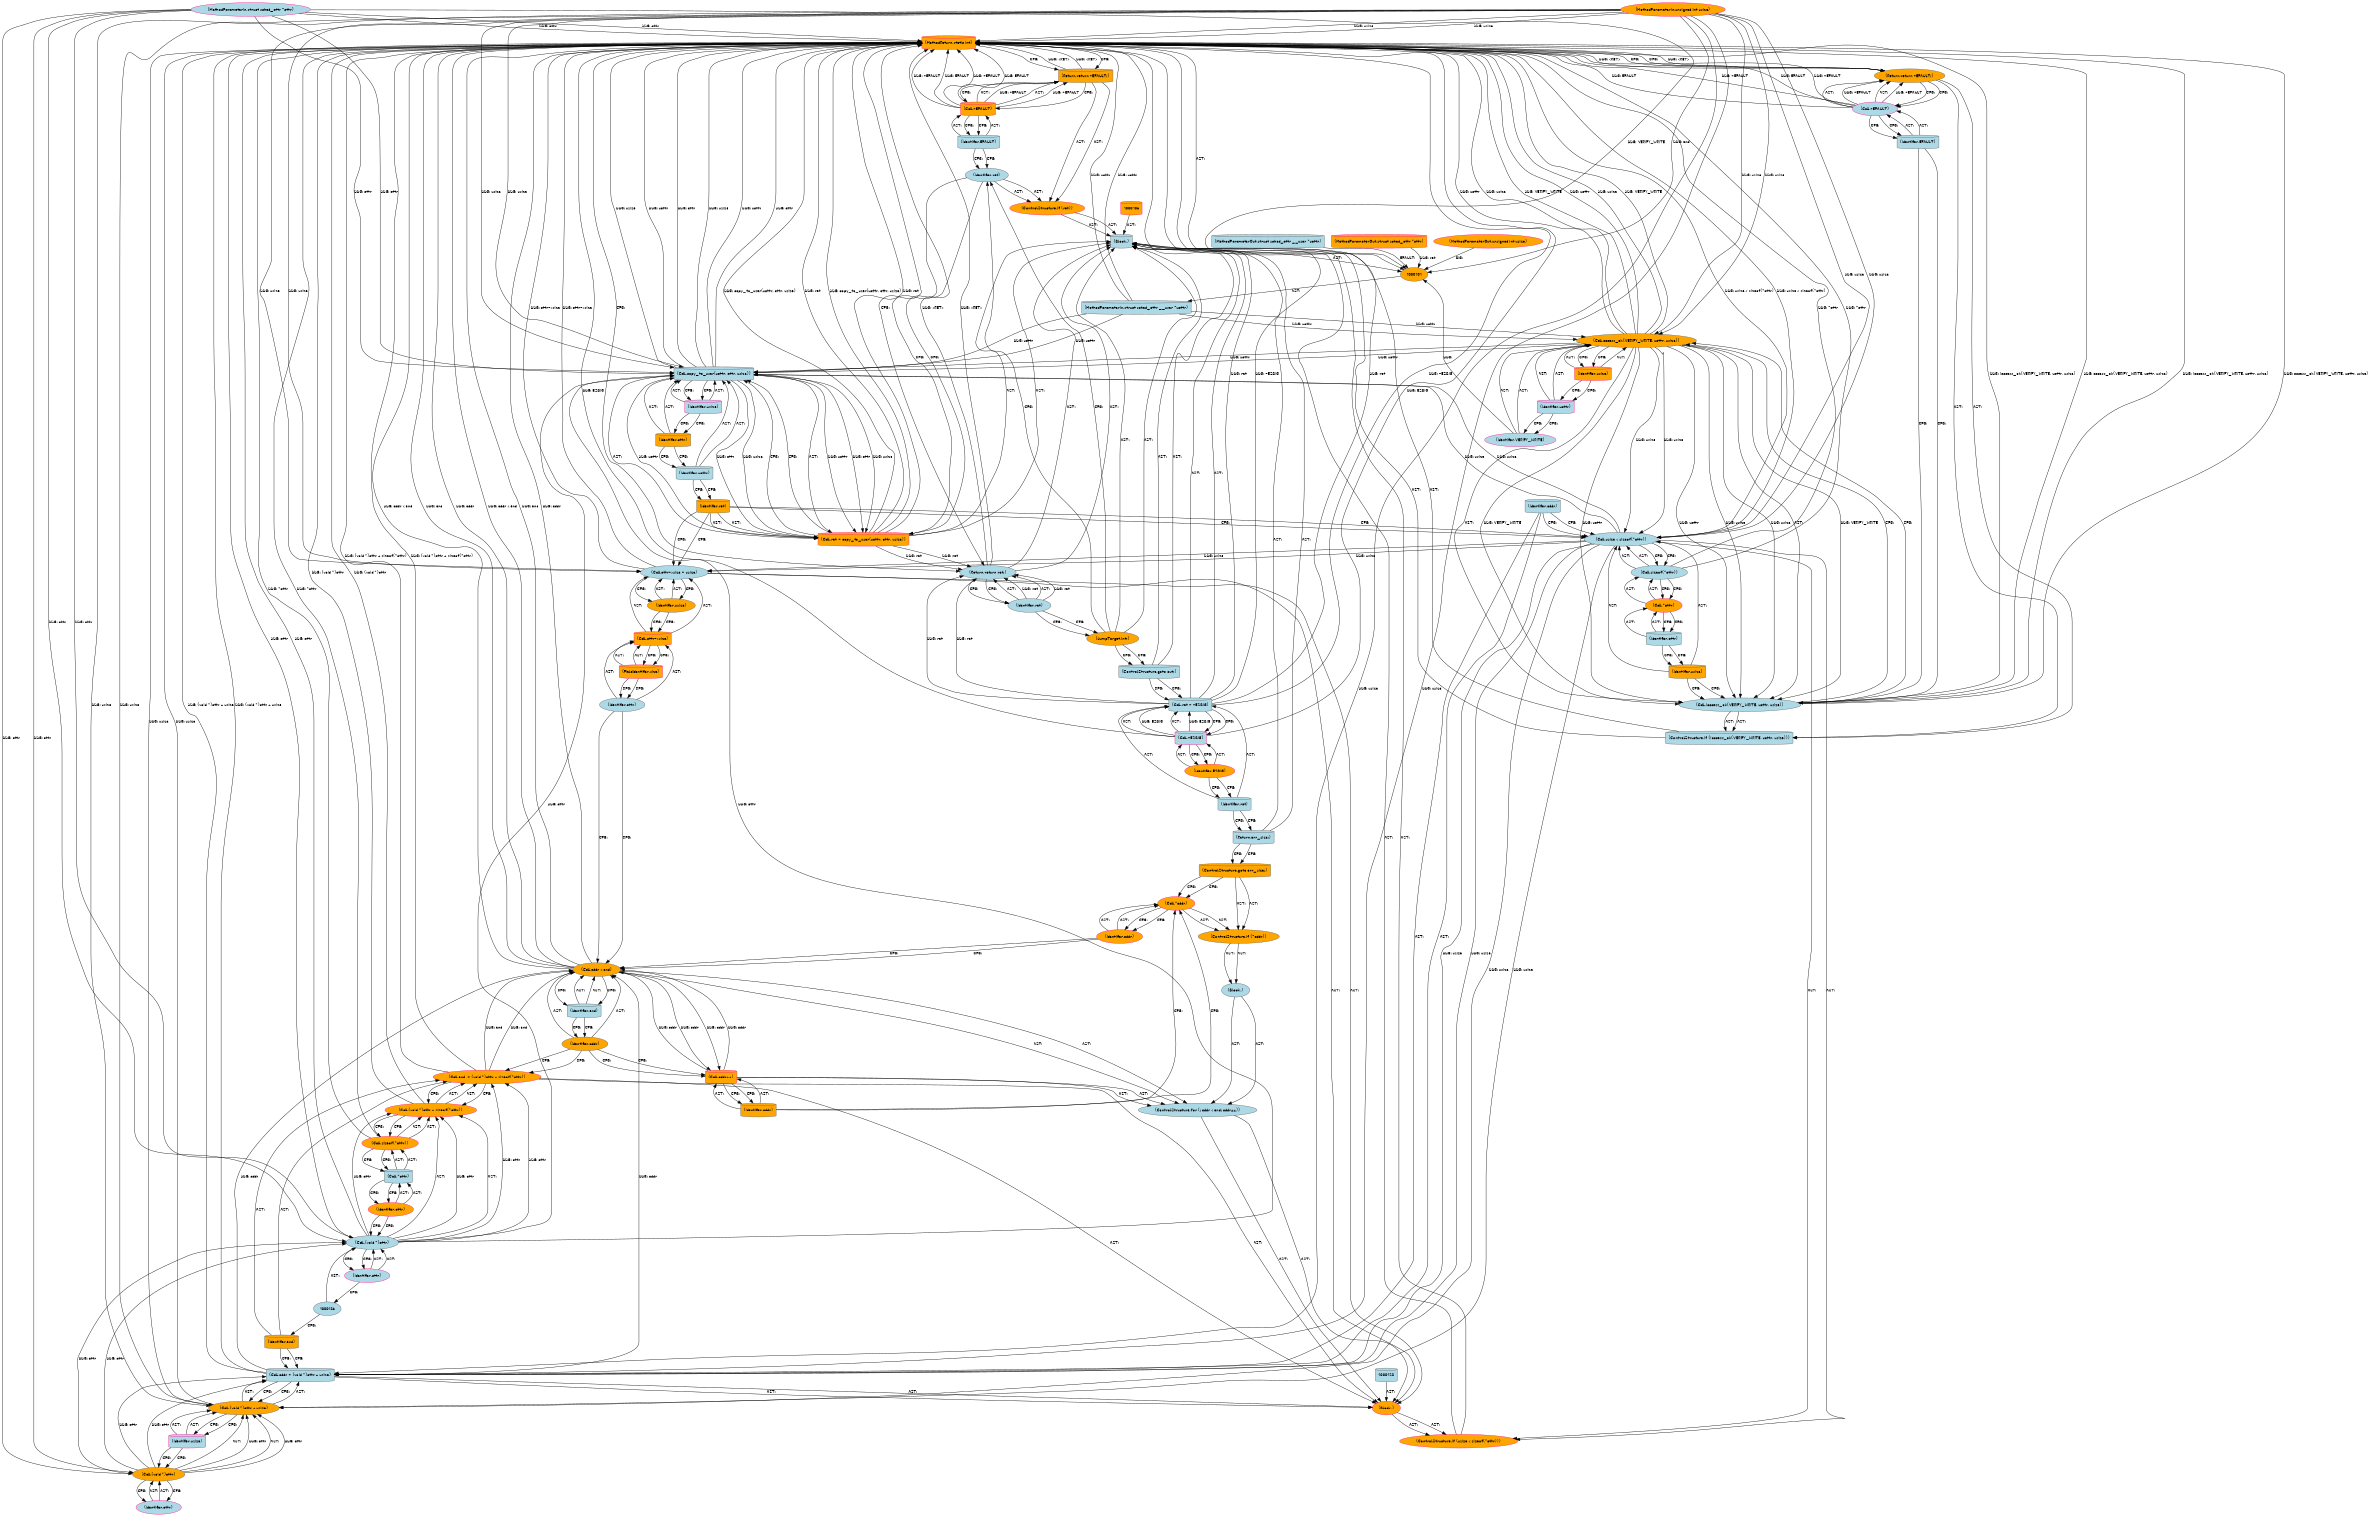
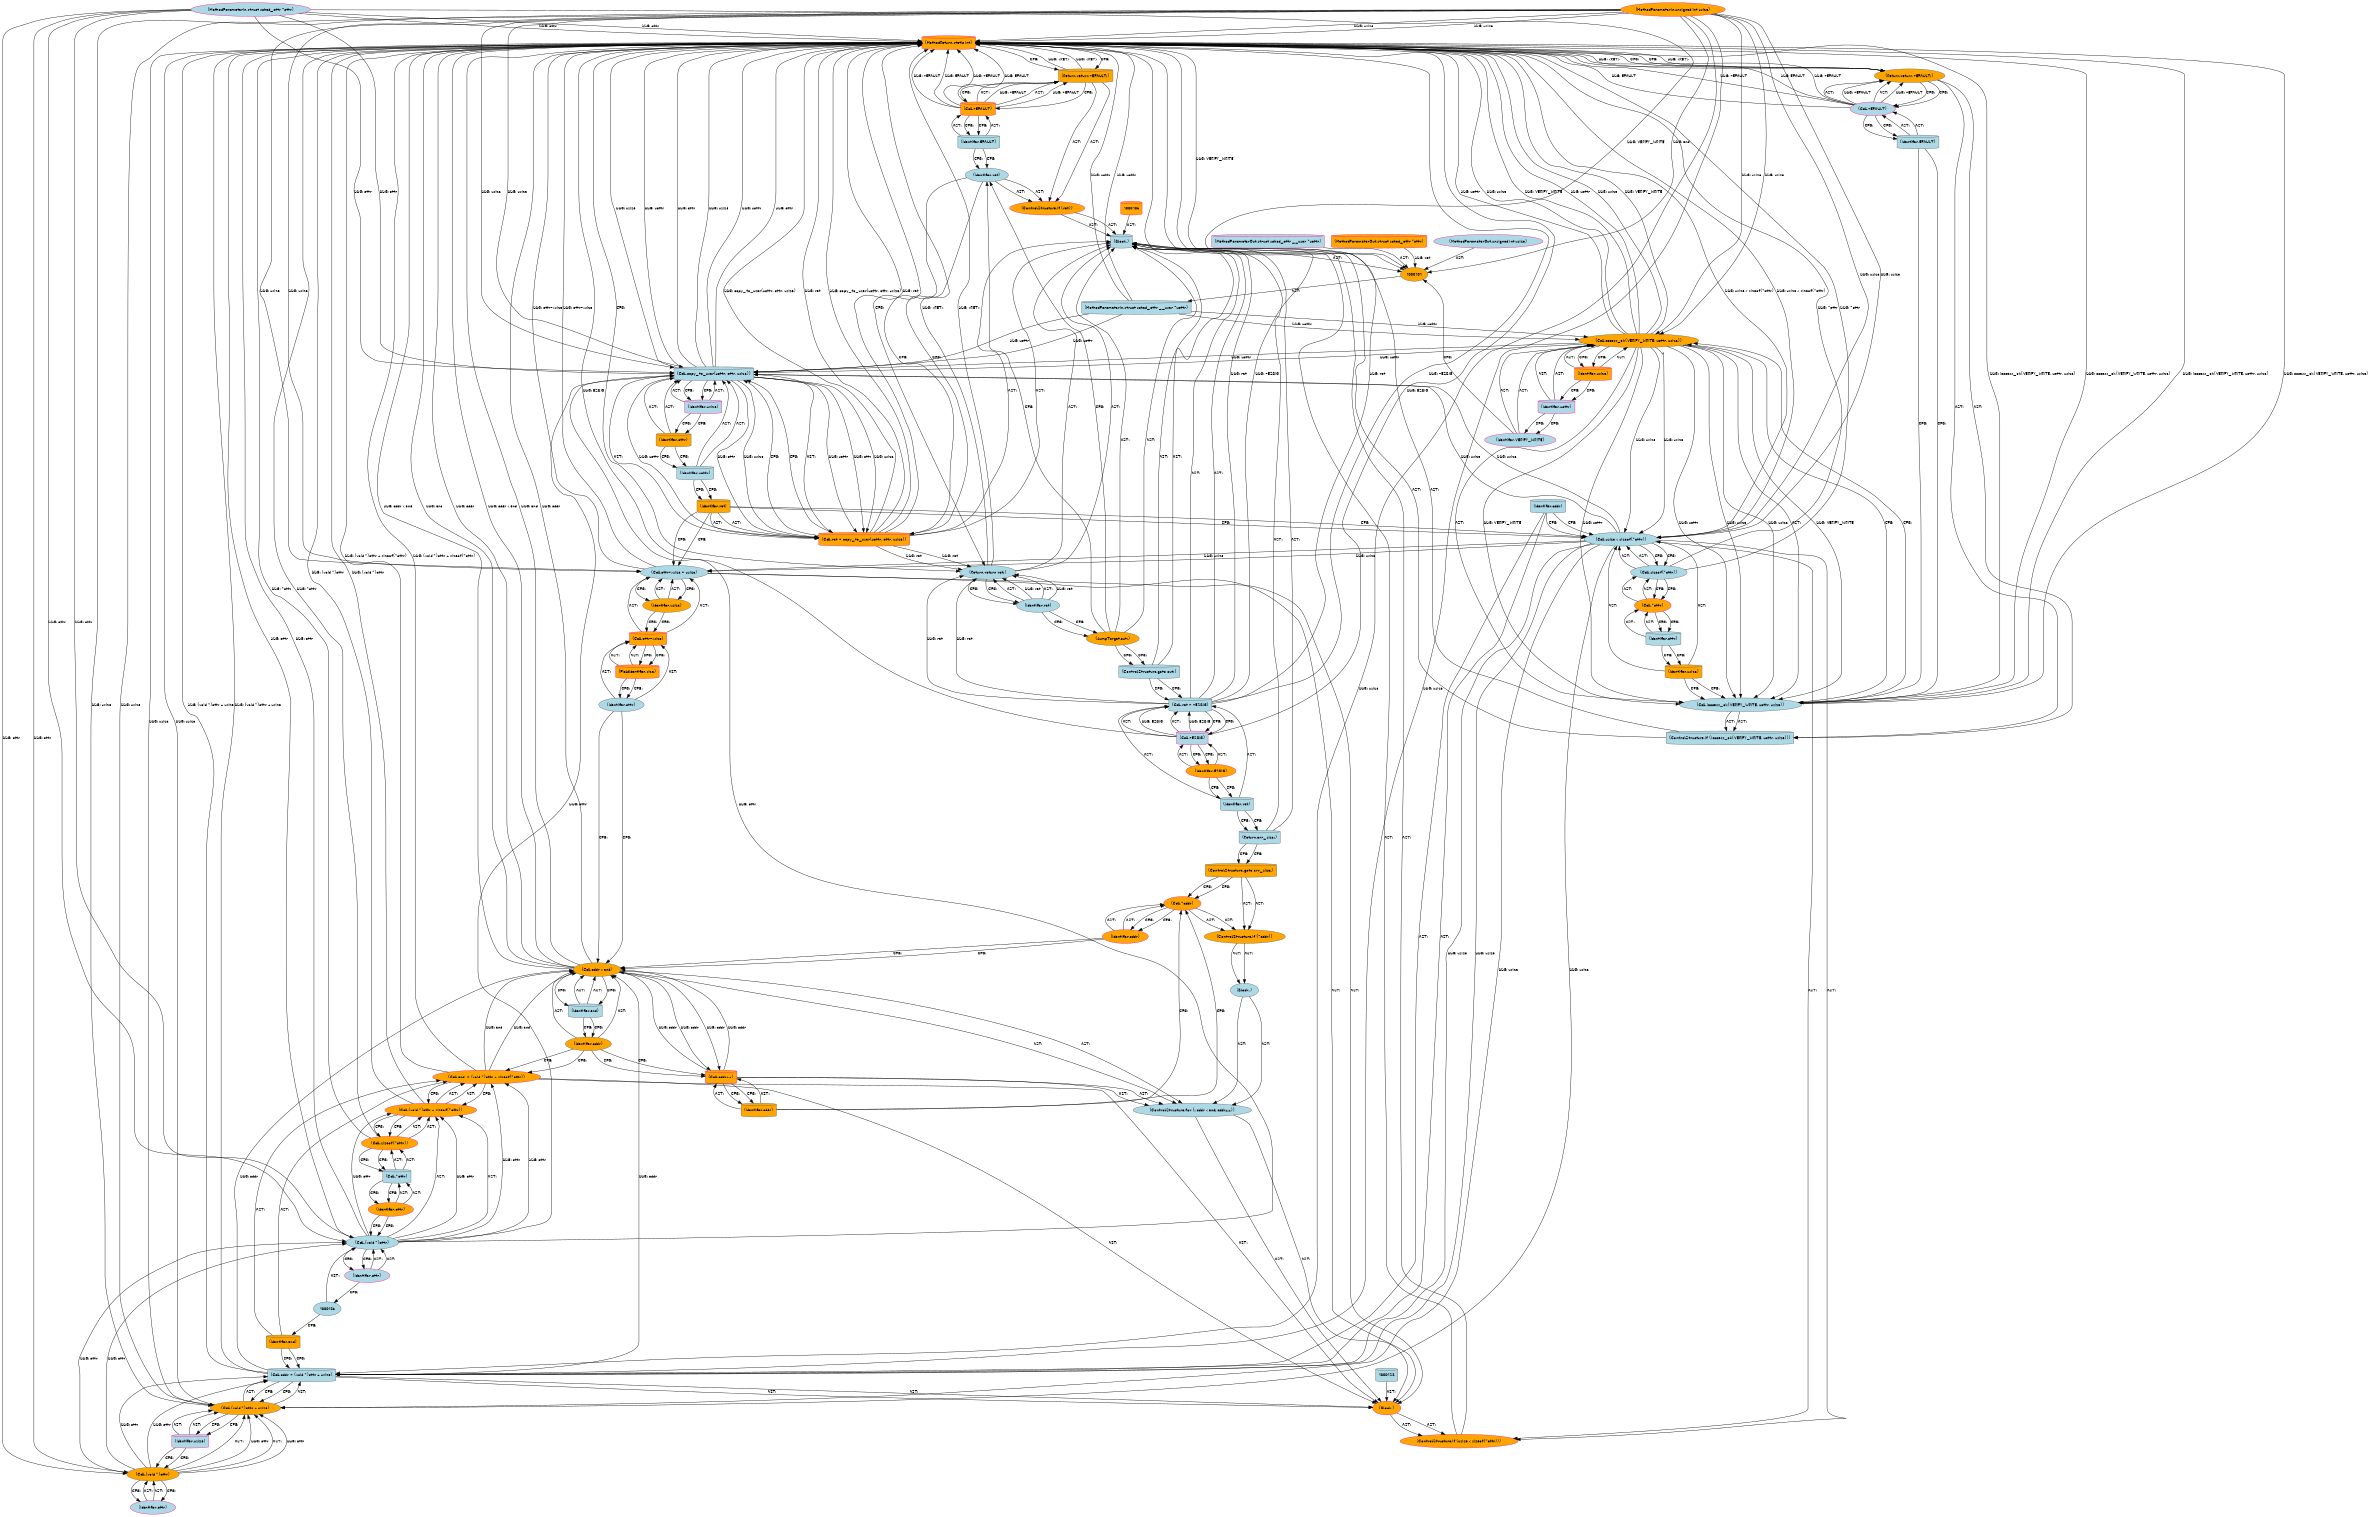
edge "(MethodReturn,static int)" -> "1000101": label "AST: " -> "DDG: VERIFY_WRITE"
node "(MethodParameterOut,struct sched_attr __user *uattr)": color gray40 -> deeppink
node "(MethodParameterOut,unsigned int usize)": fillcolor orange -> lightblue
edge "(MethodParameterOut,struct sched_attr __user *uattr)" -> "1000101": label "EFAULT: " -> "AST: "
edge "(MethodParameterOut,unsigned int usize)" -> "1000101": label "BIG: " -> "AST: "
edge "(Identifier,VERIFY_WRITE)" -> "1000101": label "DDG: " -> "CFG: "
node "(JumpTarget,int:)": label "(JumpTarget,int:)" -> "(JumpTarget,out:)"
